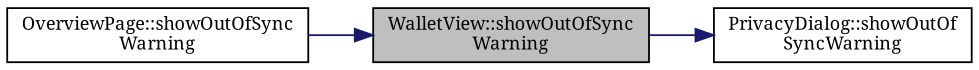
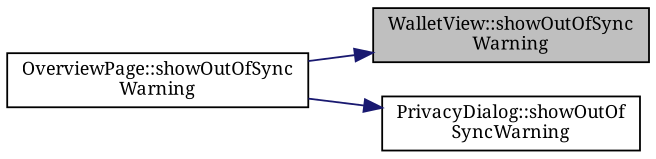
edge "WalletView::showOutOfSync Warning" -> "PrivacyDialog::showOutOf SyncWarning": now "OverviewPage::showOutOfSync Warning" -> "PrivacyDialog::showOutOf SyncWarning"
